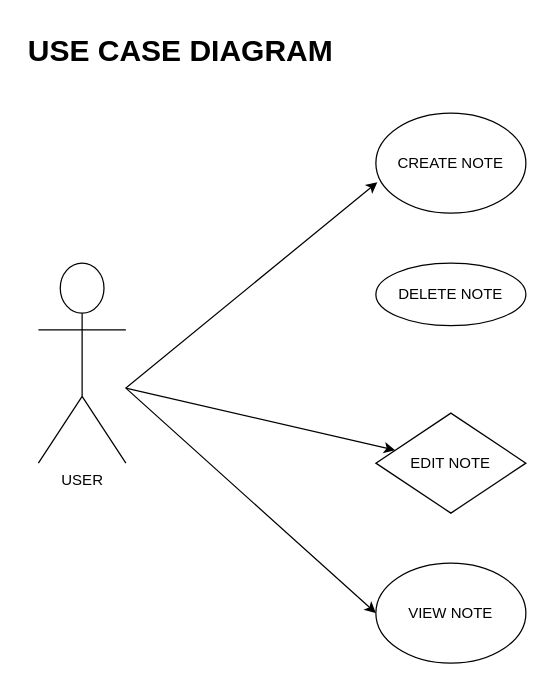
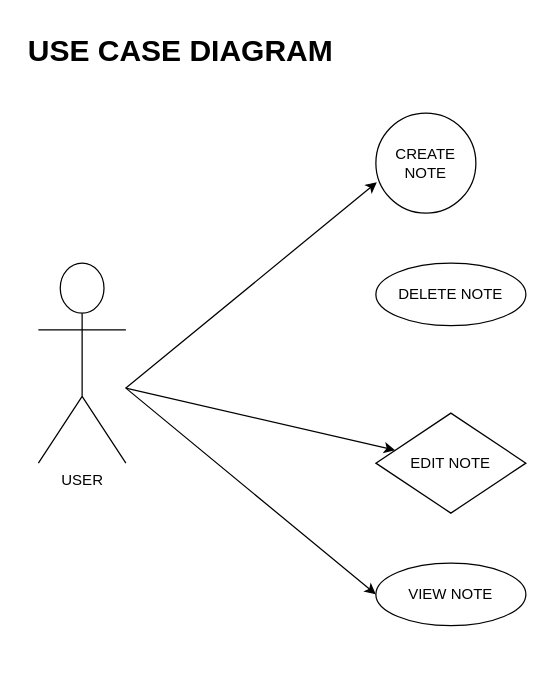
node "CREATE NOTE": size 150x100 -> 100x100
node "VIEW NOTE": size 150x100 -> 150x63
